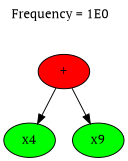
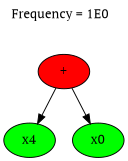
node "x9": label "x9" -> "x0"
